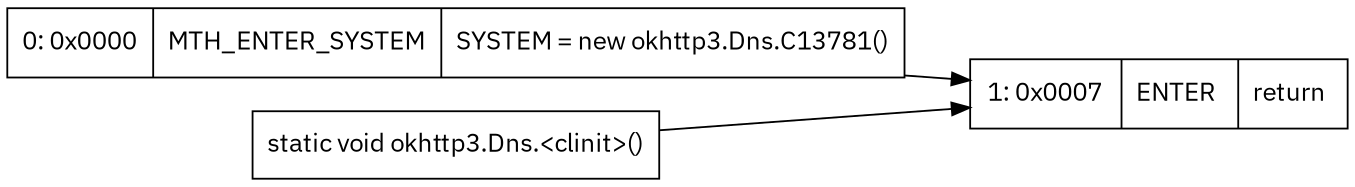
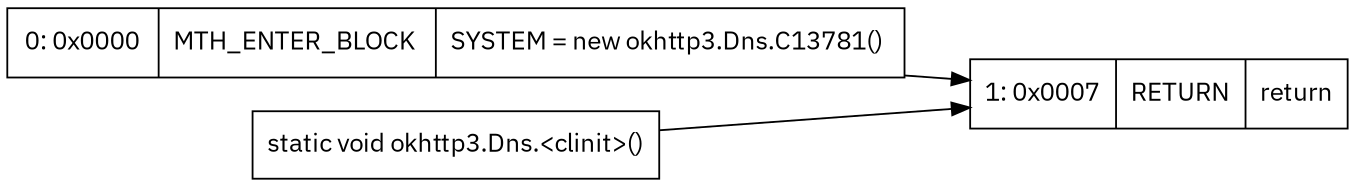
node "0: 0x0000": text "MTH_ENTER_SYSTEM" -> "MTH_ENTER_BLOCK"
node "1: 0x0007": text "ENTER" -> "RETURN"
